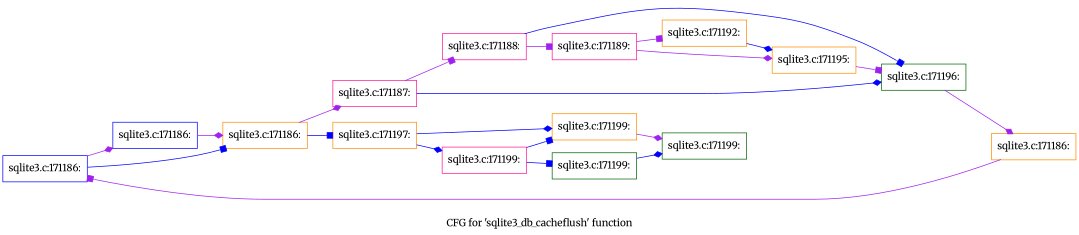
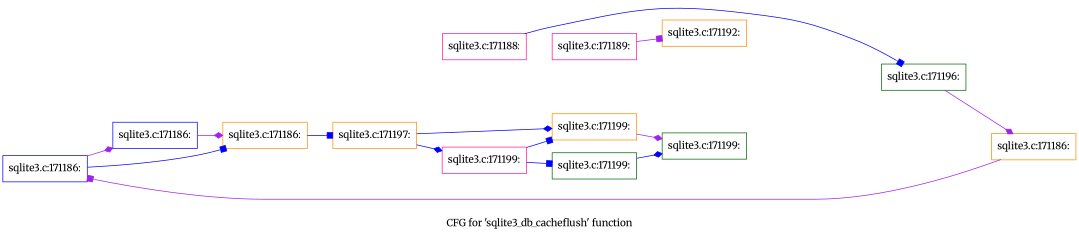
edge "sqlite3.c:171188:" -> "sqlite3.c:171189:": removed
node "sqlite3.c:171195:": removed
node "sqlite3.c:171187:": removed
